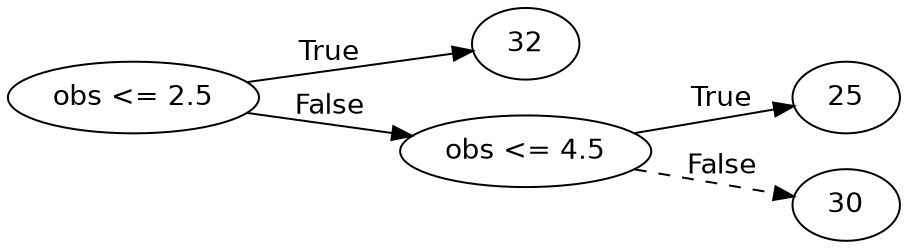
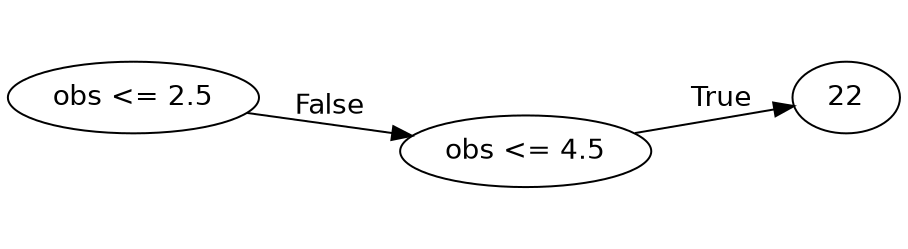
node "32": removed
node "25": label "25" -> "22"
node "30": removed
